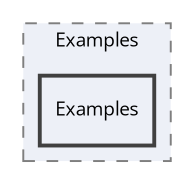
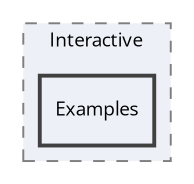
cluster "Examples": label "Examples" -> "Interactive"
